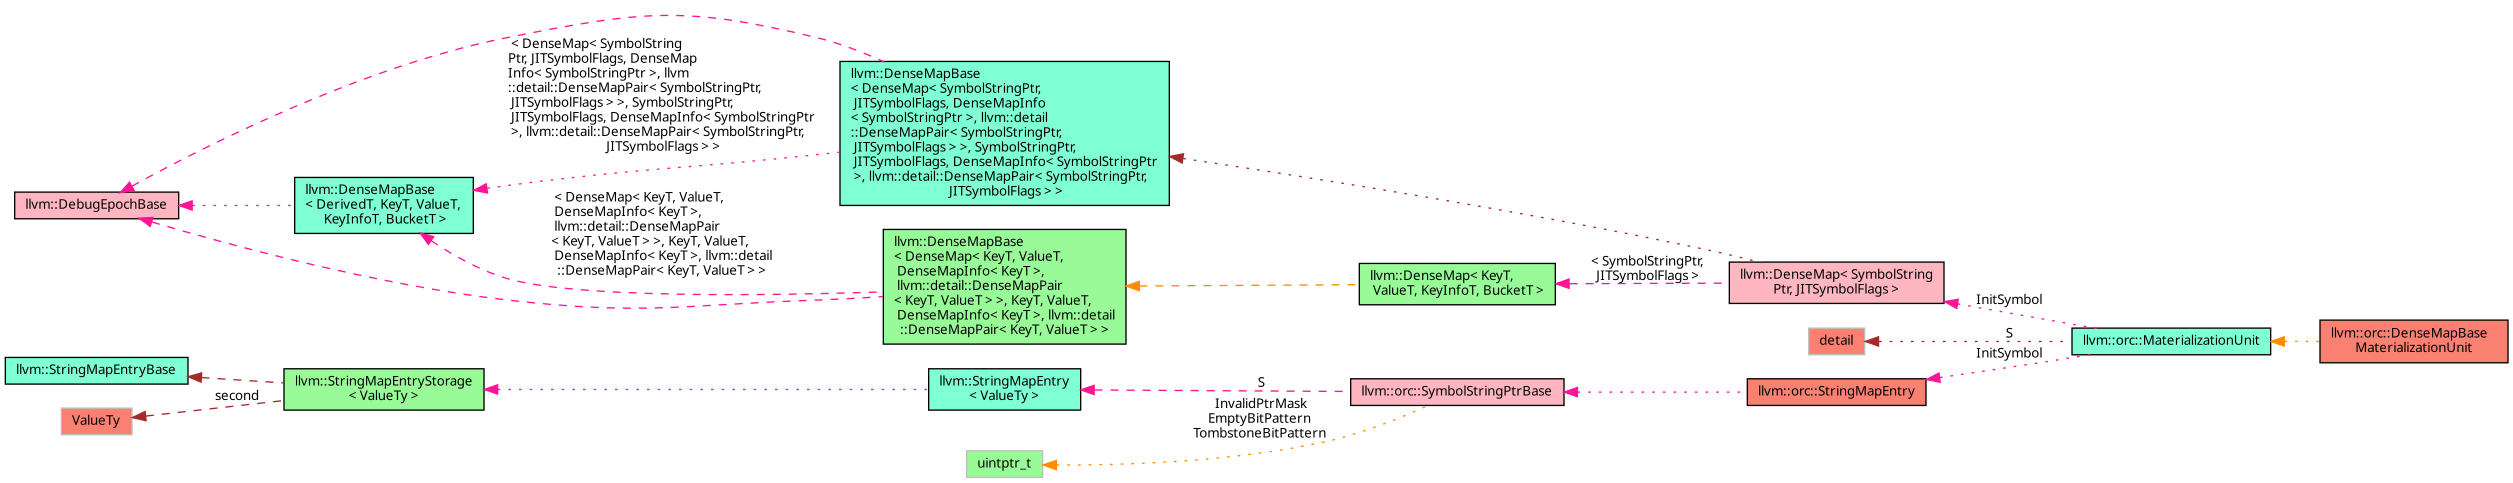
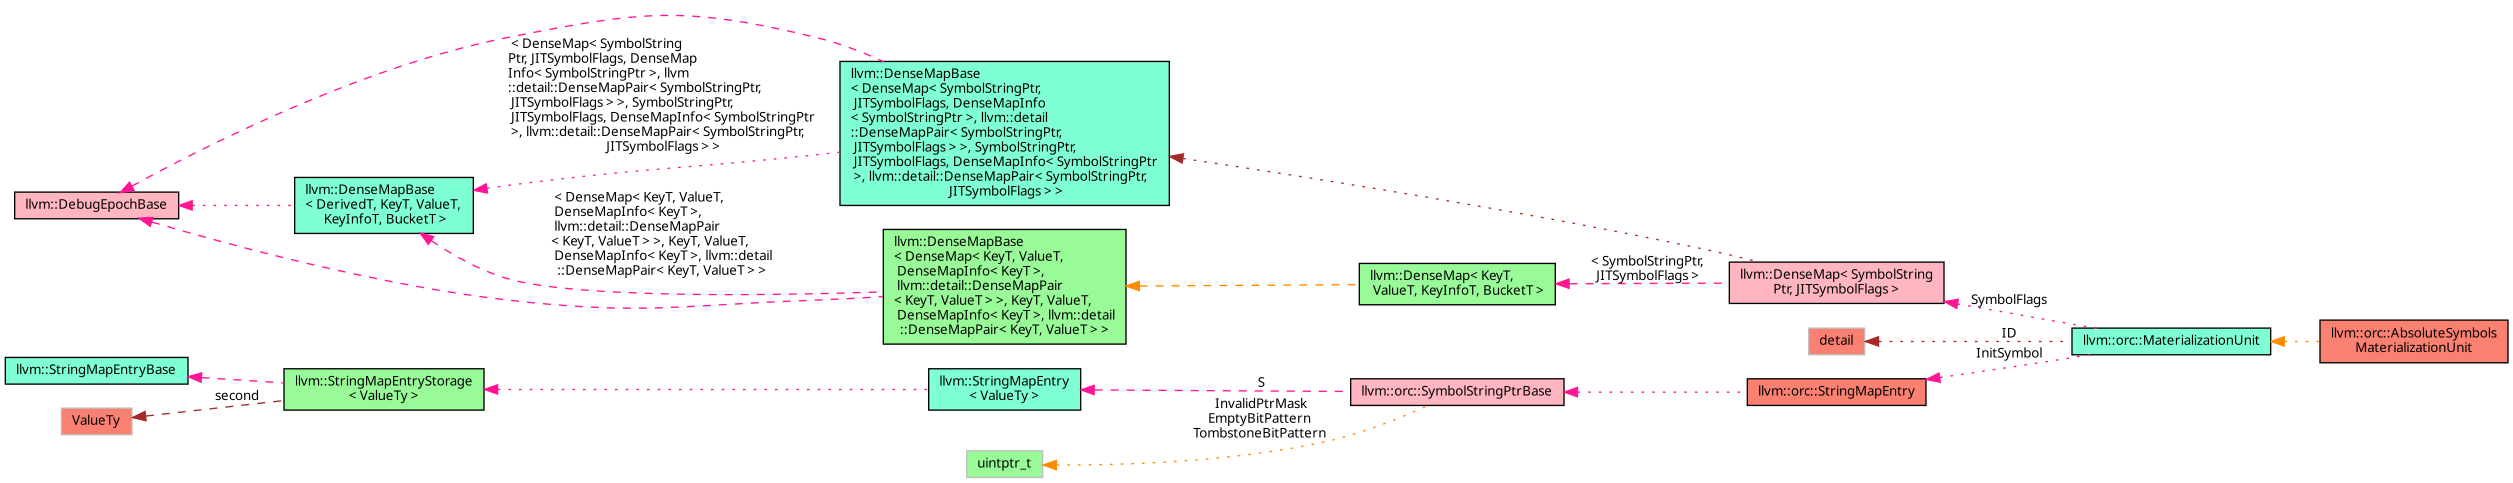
edge "llvm::orc::MaterializationUnit" -> "llvm::DenseMap< SymbolString Ptr, JITSymbolFlags >": label " InitSymbol" -> " SymbolFlags"
edge "llvm::orc::MaterializationUnit" -> "detail": label " S" -> " ID"
node "llvm::orc::DenseMapBase MaterializationUnit": label "llvm::orc::DenseMapBase MaterializationUnit" -> "llvm::orc::AbsoluteSymbols MaterializationUnit"
edge "llvm::StringMapEntryStorage < ValueTy >" -> "llvm::StringMapEntryBase": color brown -> deeppink
